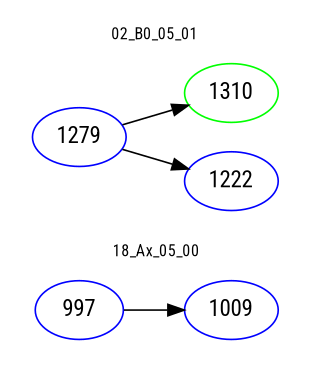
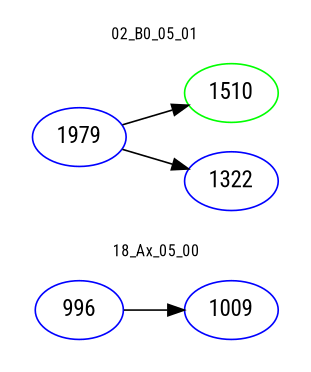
node "1310": label "1310" -> "1510"
node "1279": label "1279" -> "1979"
node "1222": label "1222" -> "1322"
node "997": label "997" -> "996"
